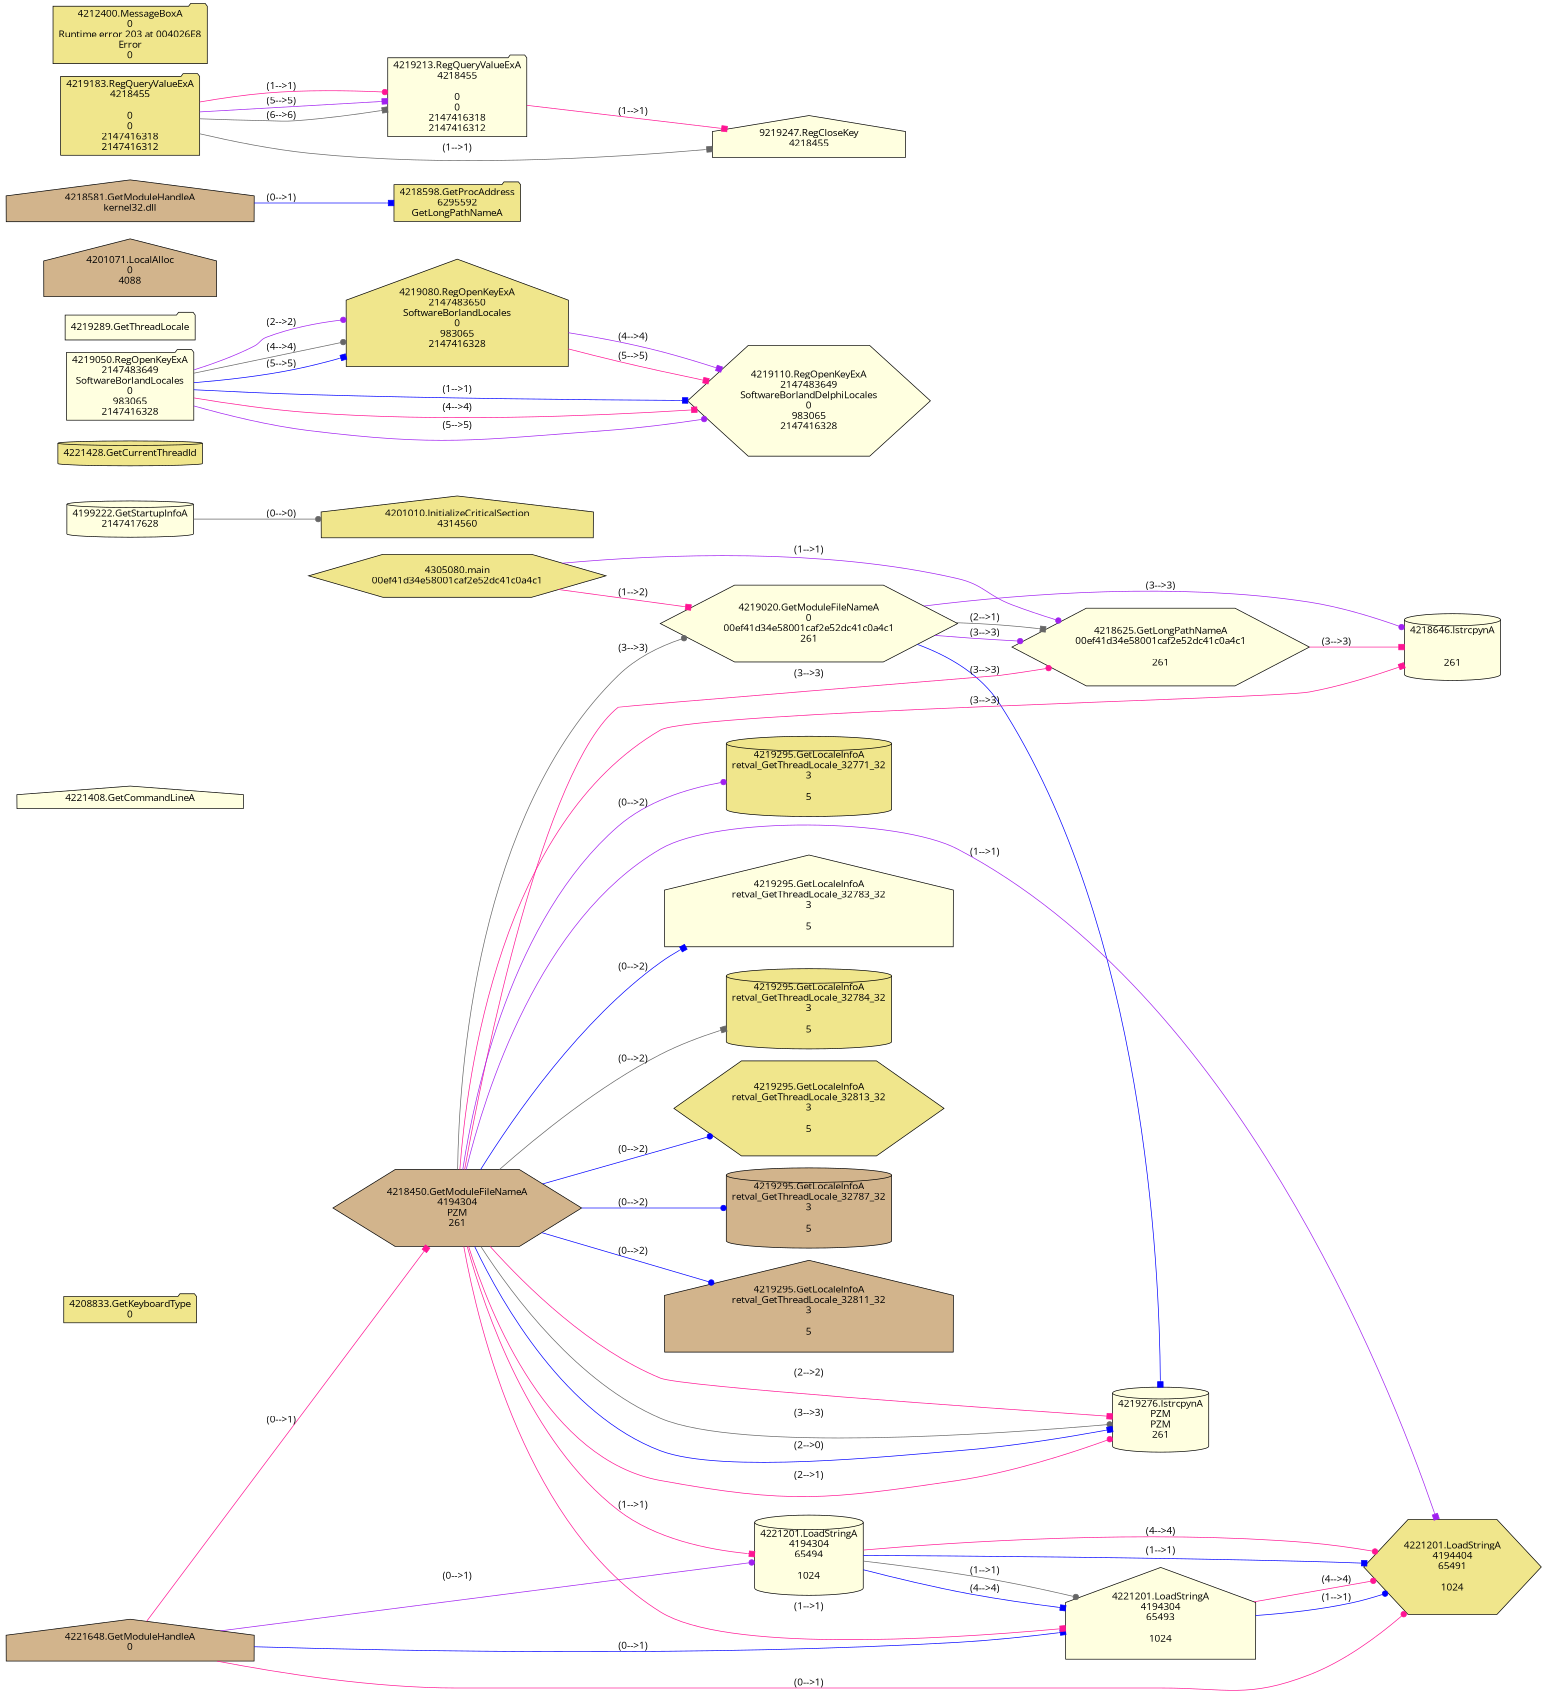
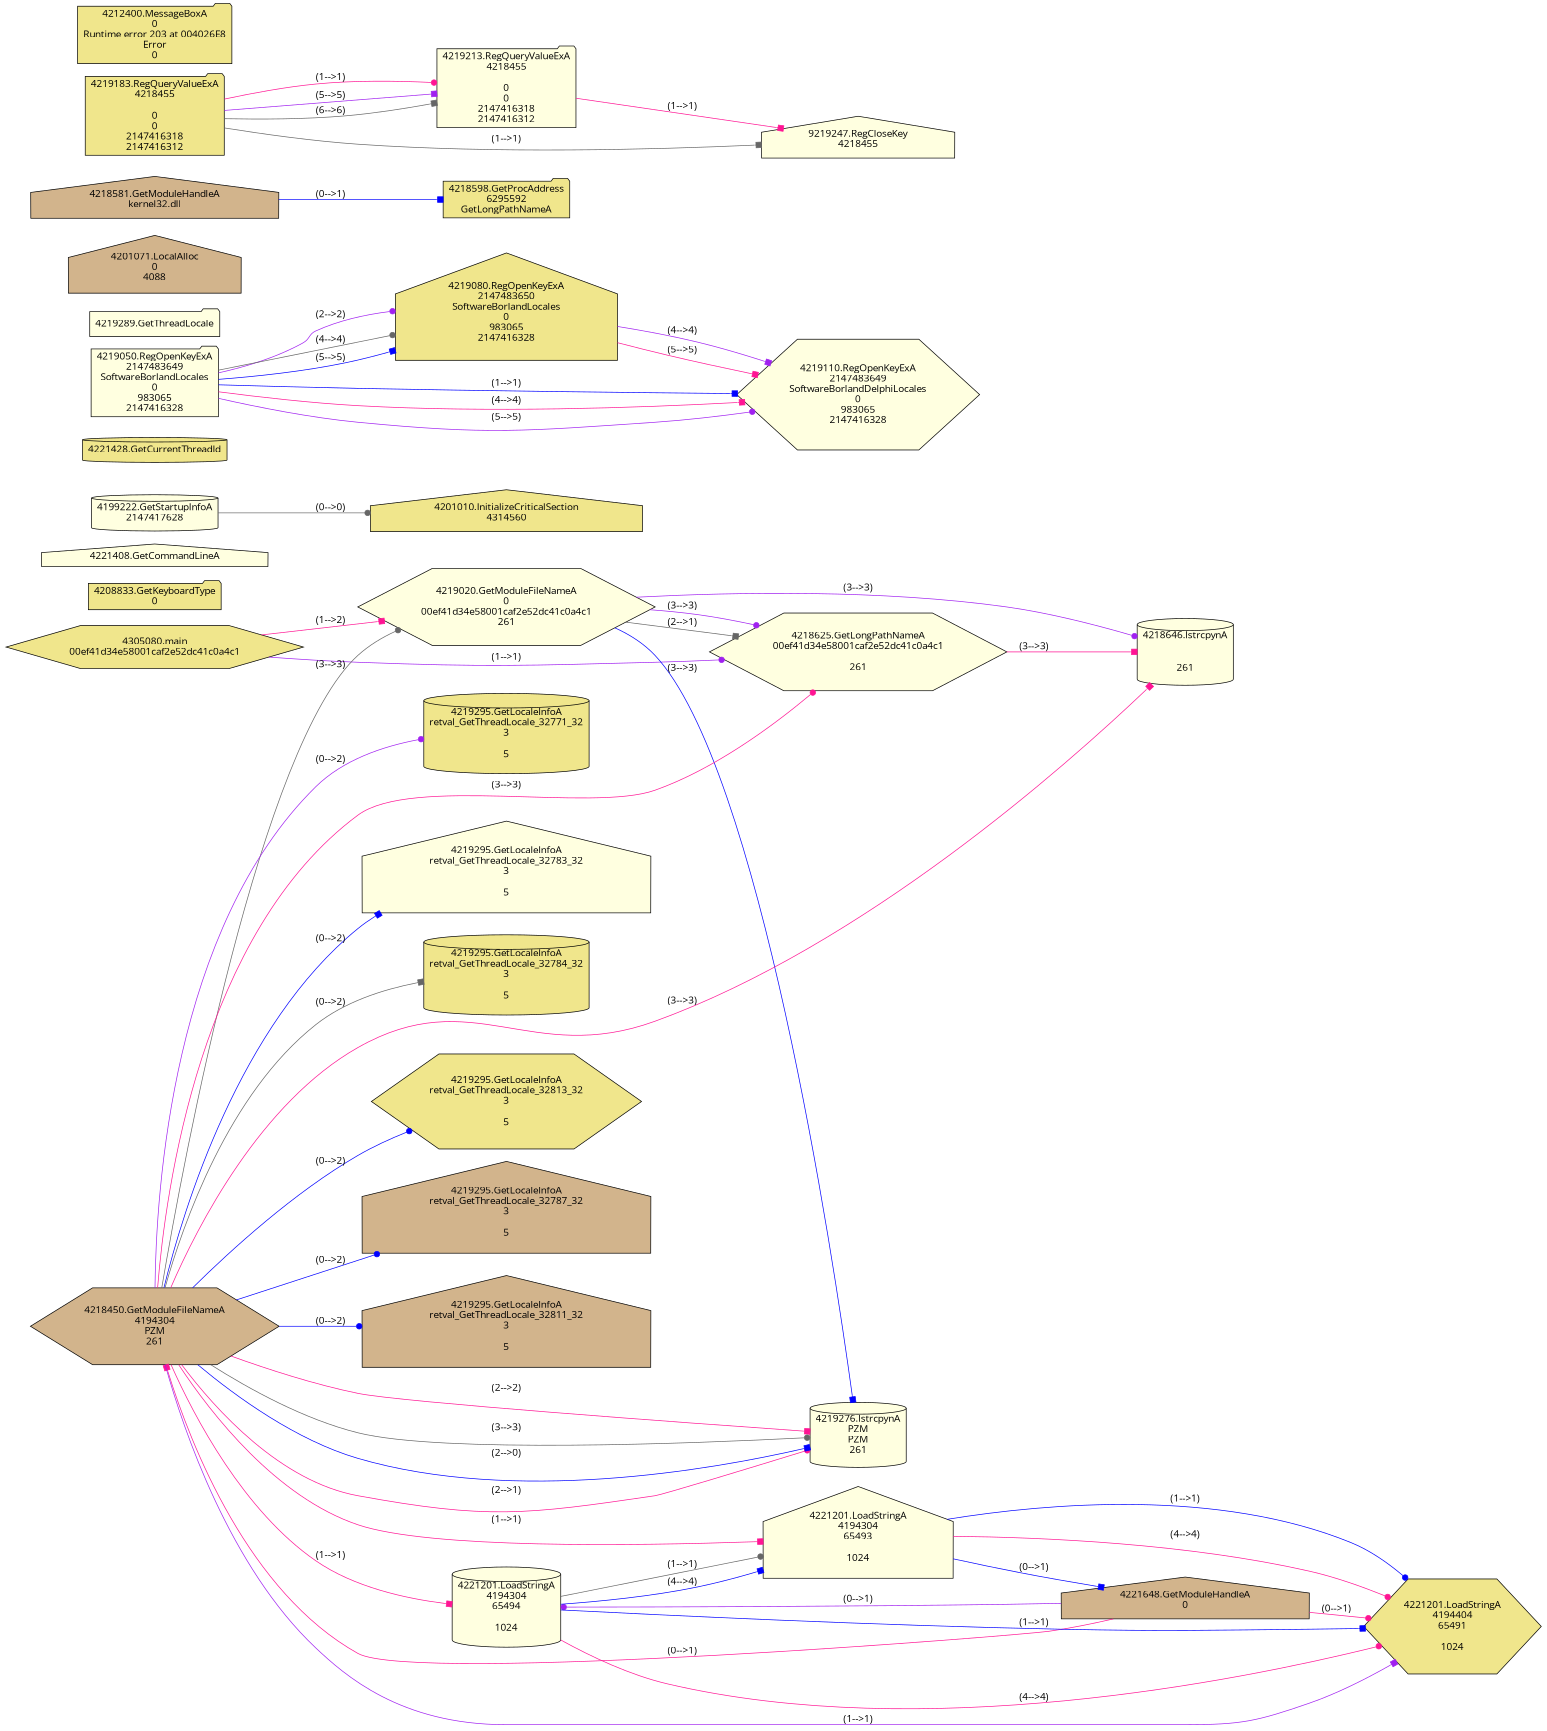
node "4219295.GetLocaleInfoA retval_GetThreadLocale_32787_32 3 5": shape cylinder -> house
edge "4221648.GetModuleHandleA 0" -> "4221201.LoadStringA 4194304 65493 1024": reversed
